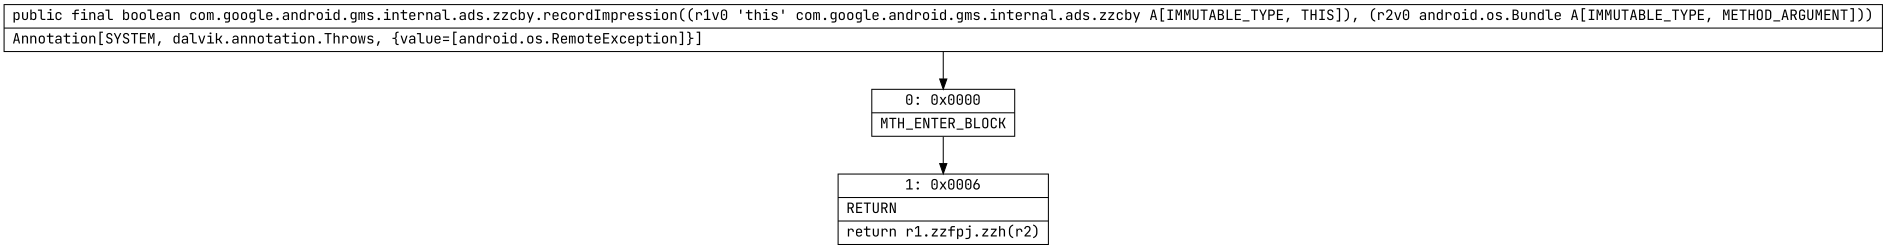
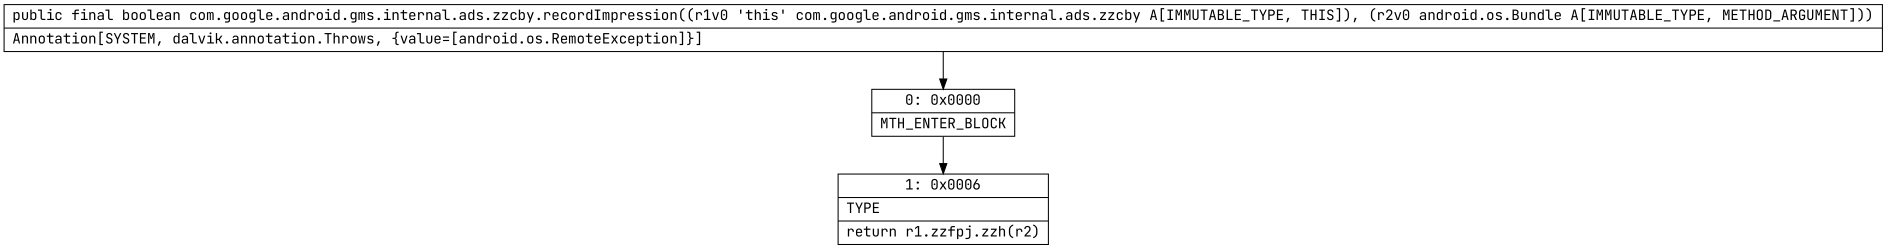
node "1: 0x0006": text "RETURN" -> "TYPE"
